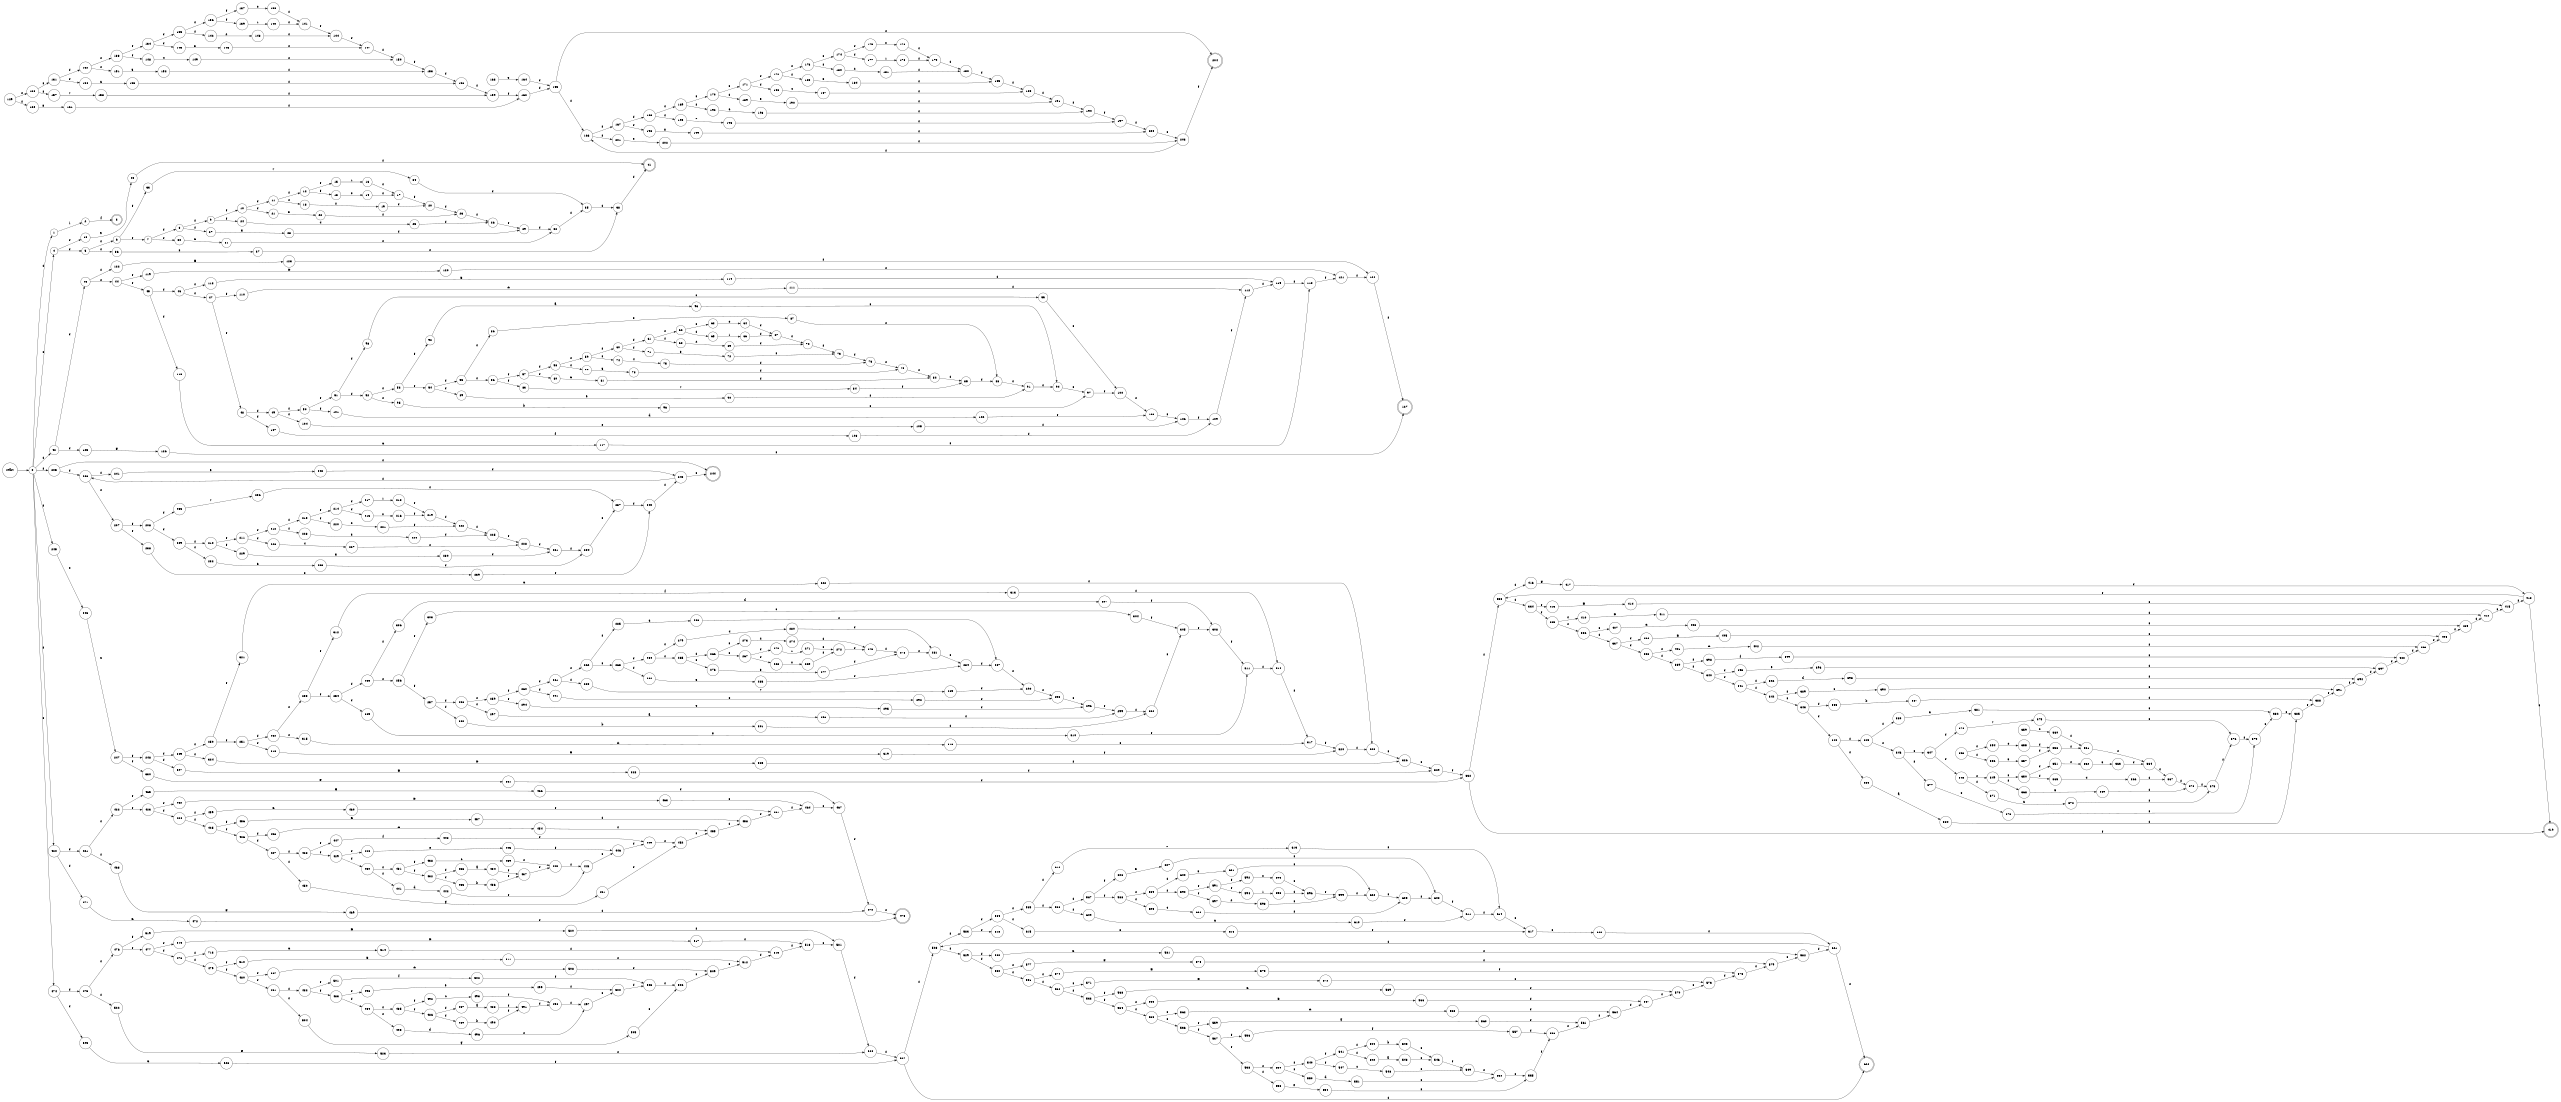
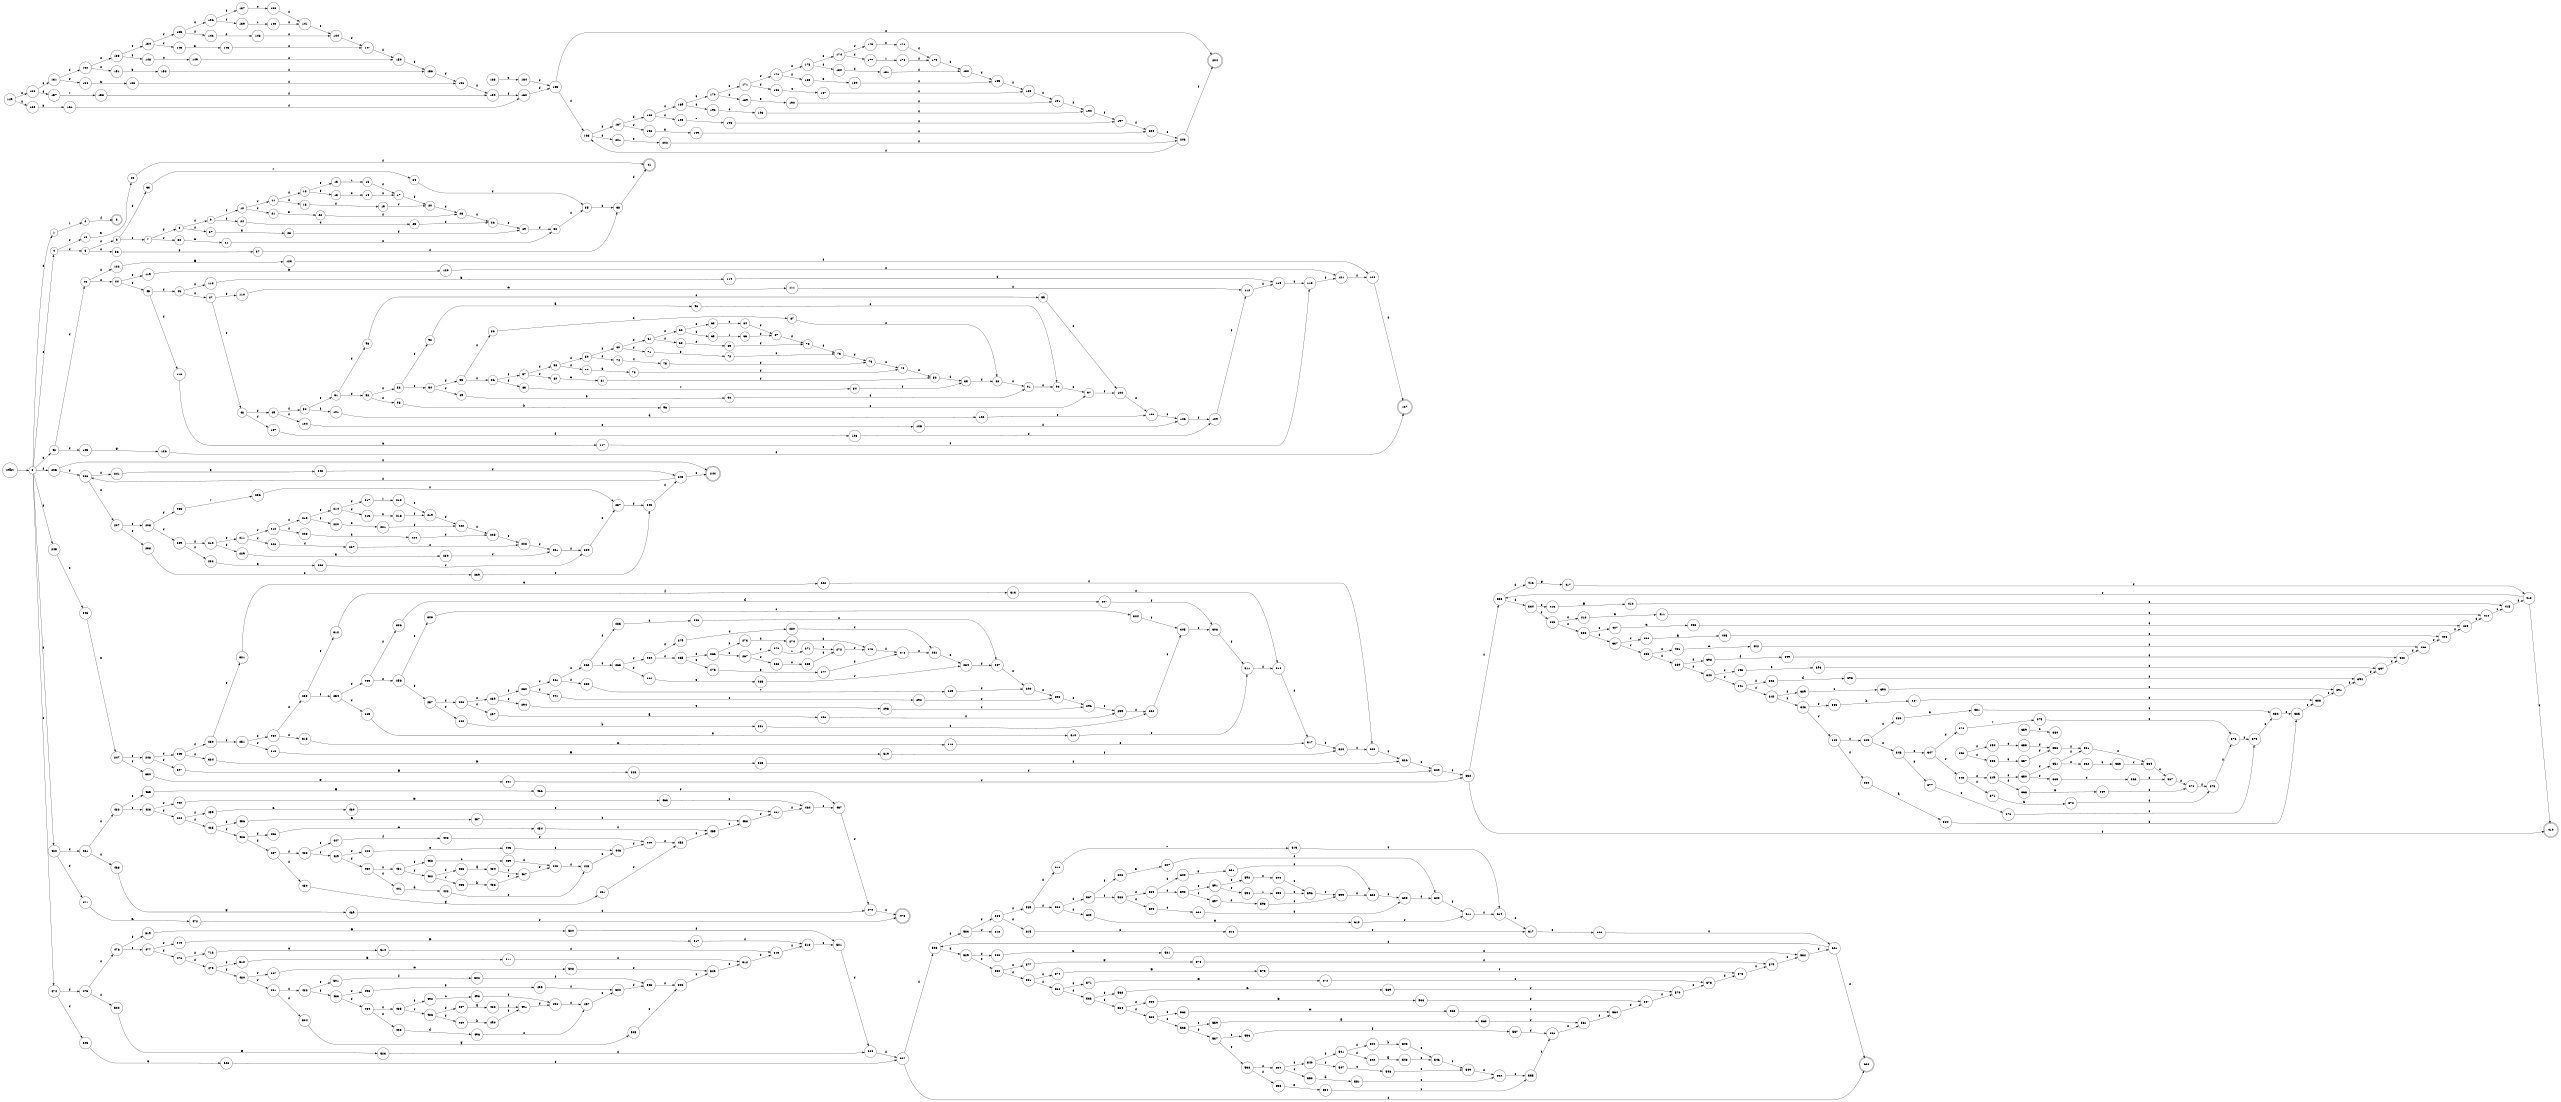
edge "360" -> "361": now "351" -> "361"
